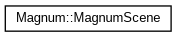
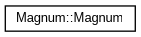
node "Magnum::MagnumScene": label "Magnum::MagnumScene" -> "Magnum::Magnum"
